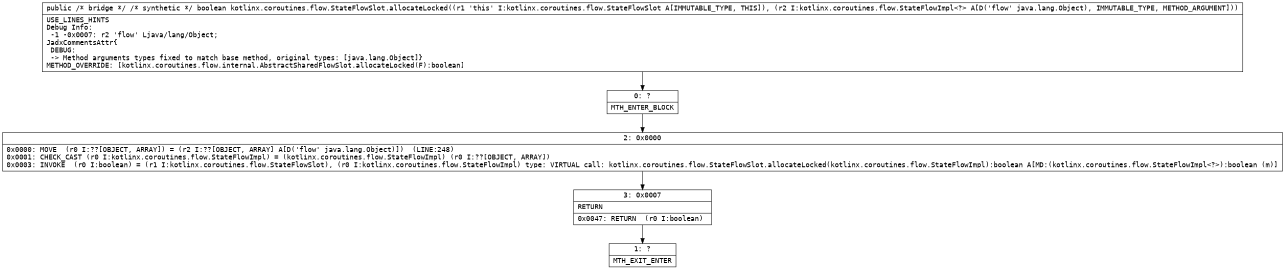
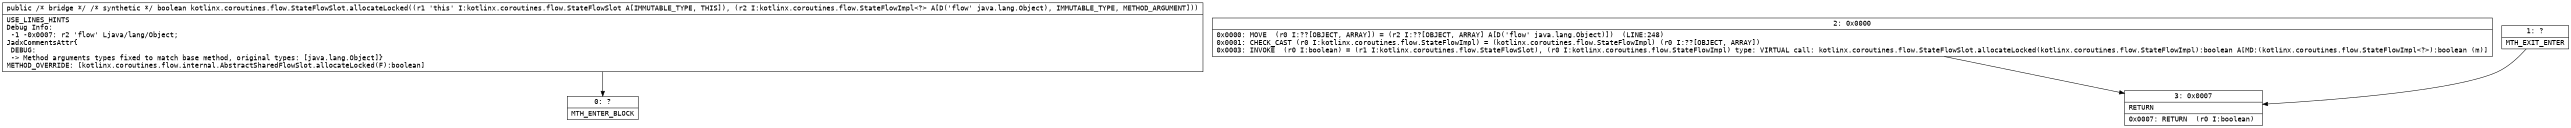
edge "0: ?" -> "2: 0x0000": removed
node "3: 0x0007": text "0x0047: RETURN  (r0 I:boolean)" -> "0x0007: RETURN  (r0 I:boolean)"
edge "3: 0x0007" -> "1: ?": reversed
